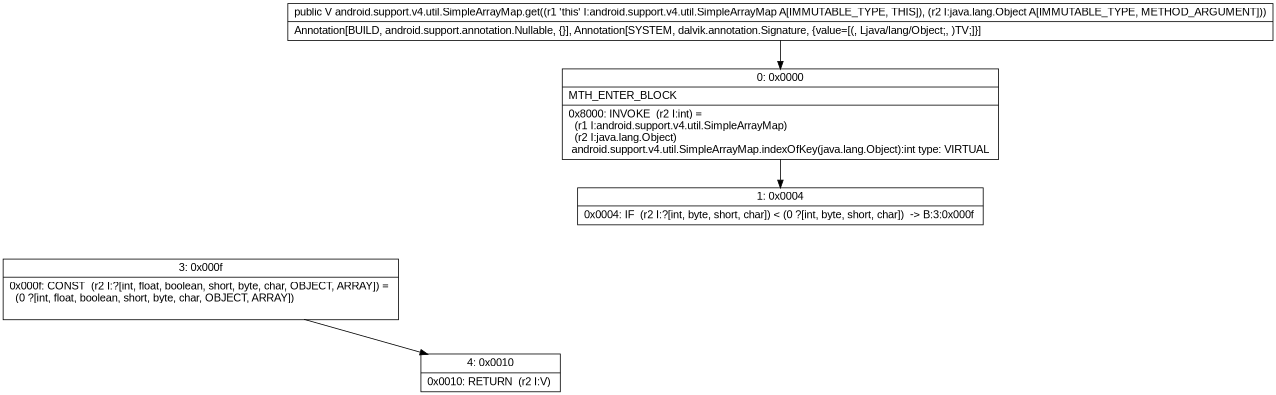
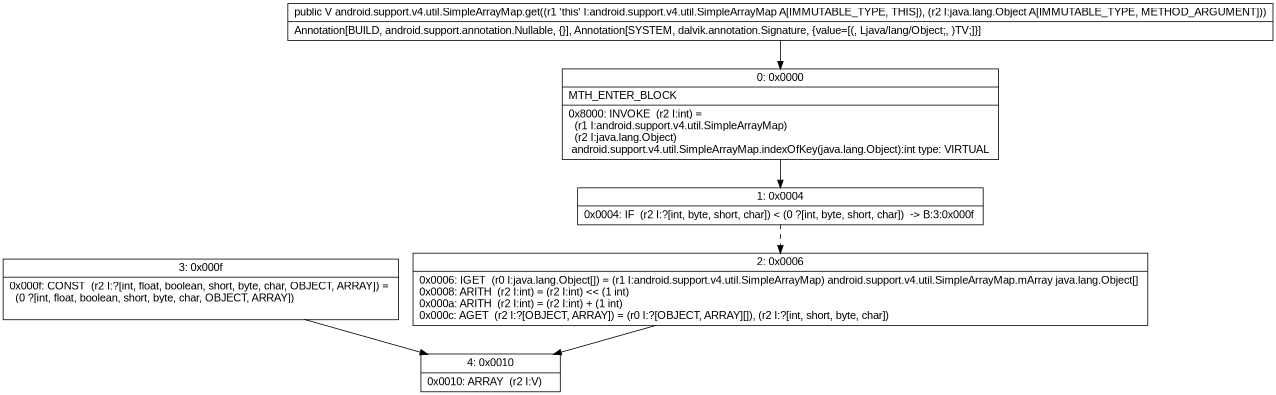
node "2: 0x0006": added
node "4: 0x0010": text "0x0010: RETURN  (r2 I:V)" -> "0x0010: ARRAY  (r2 I:V)"
